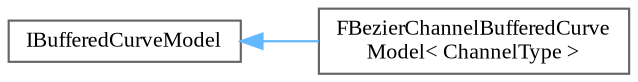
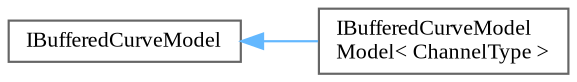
node "FBezierChannelBufferedCurve Model< ChannelType >": label "FBezierChannelBufferedCurve Model< ChannelType >" -> "IBufferedCurveModel Model< ChannelType >"
